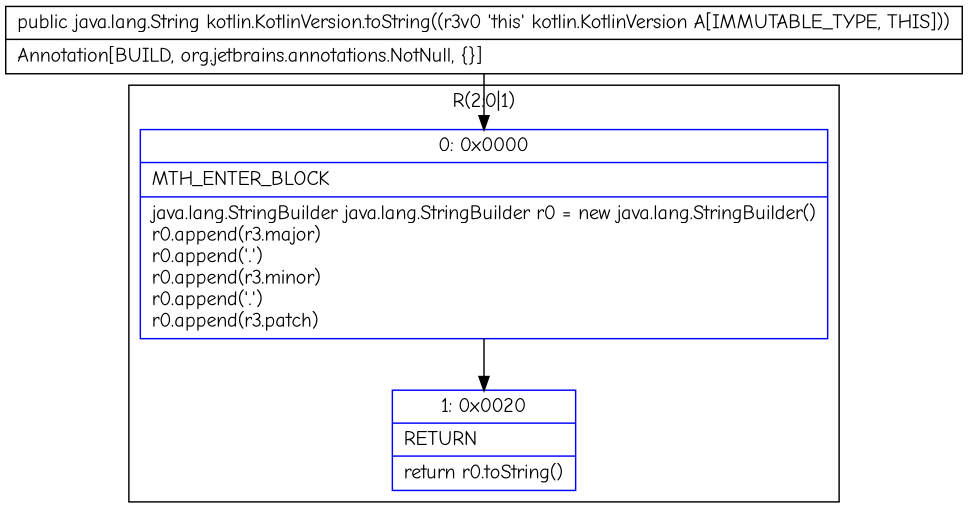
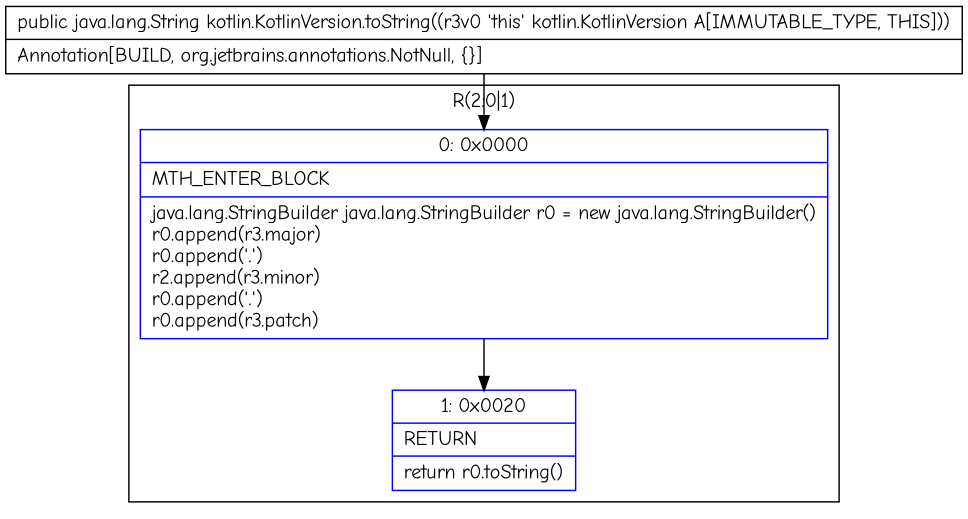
node "0: 0x0000": text "r0.append(r3.minor)" -> "r2.append(r3.minor)"
